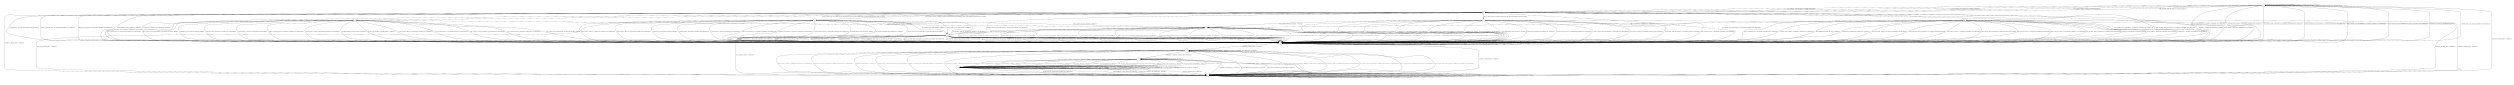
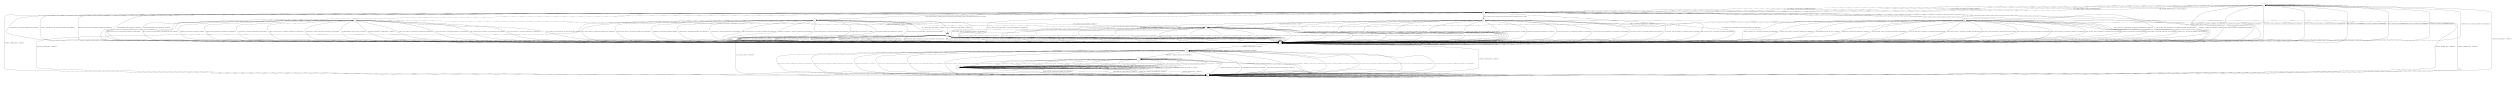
edge "s2" -> "s3": removed, label "ECDH_CLIENT_HELLO / SERVER_HELLO,CERTIFICATE,ECDHE_SERVER_KEY_EXCHANGE,SERVER_HELLO_DONE"
edge "s6" -> "s9": now "s7" -> "s9"
